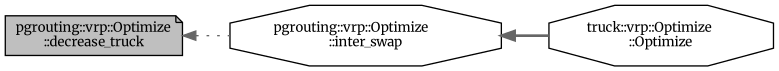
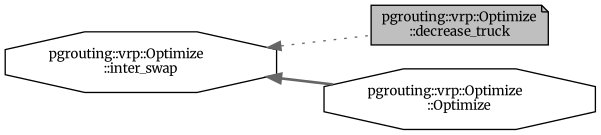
edge "pgrouting::vrp::Optimize ::inter_swap" -> "pgrouting::vrp::Optimize ::decrease_truck": reversed
node "truck::vrp::Optimize ::Optimize": label "truck::vrp::Optimize ::Optimize" -> "pgrouting::vrp::Optimize ::Optimize"
